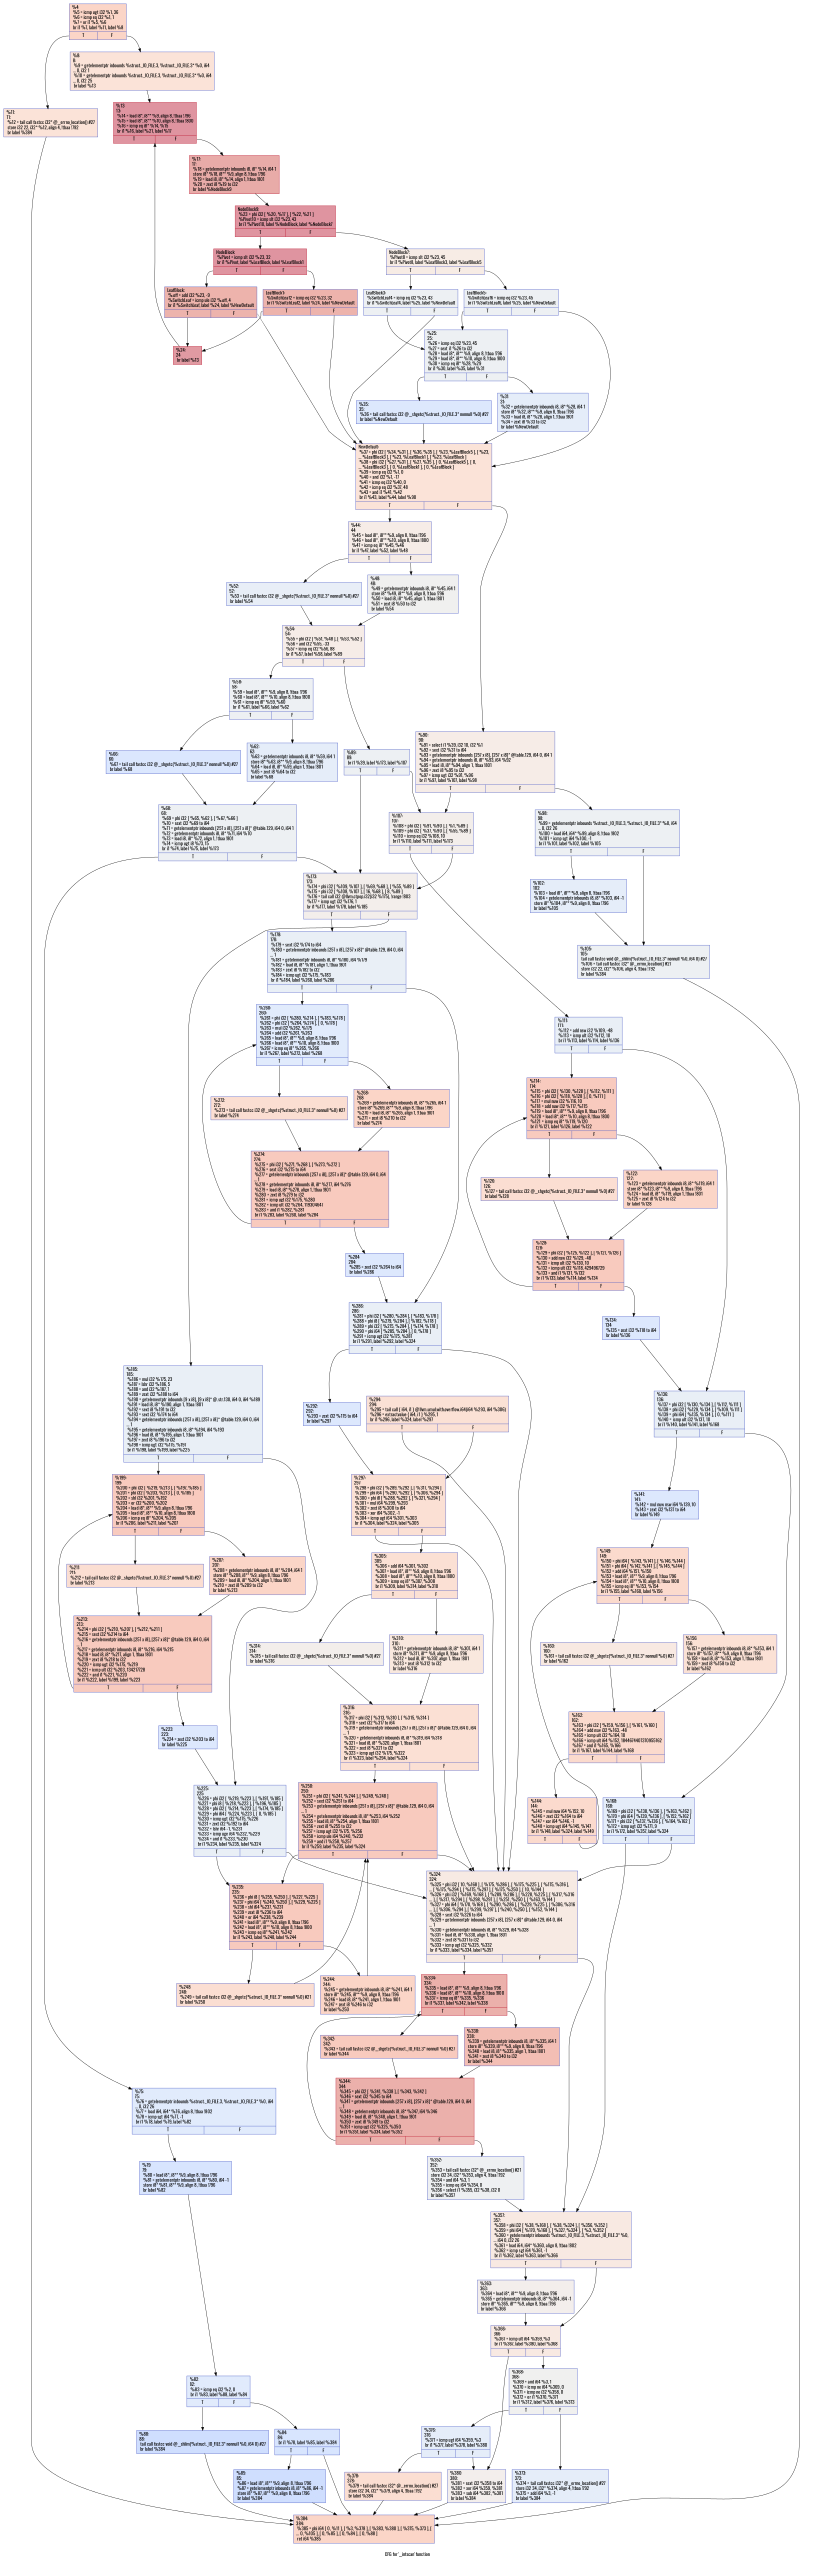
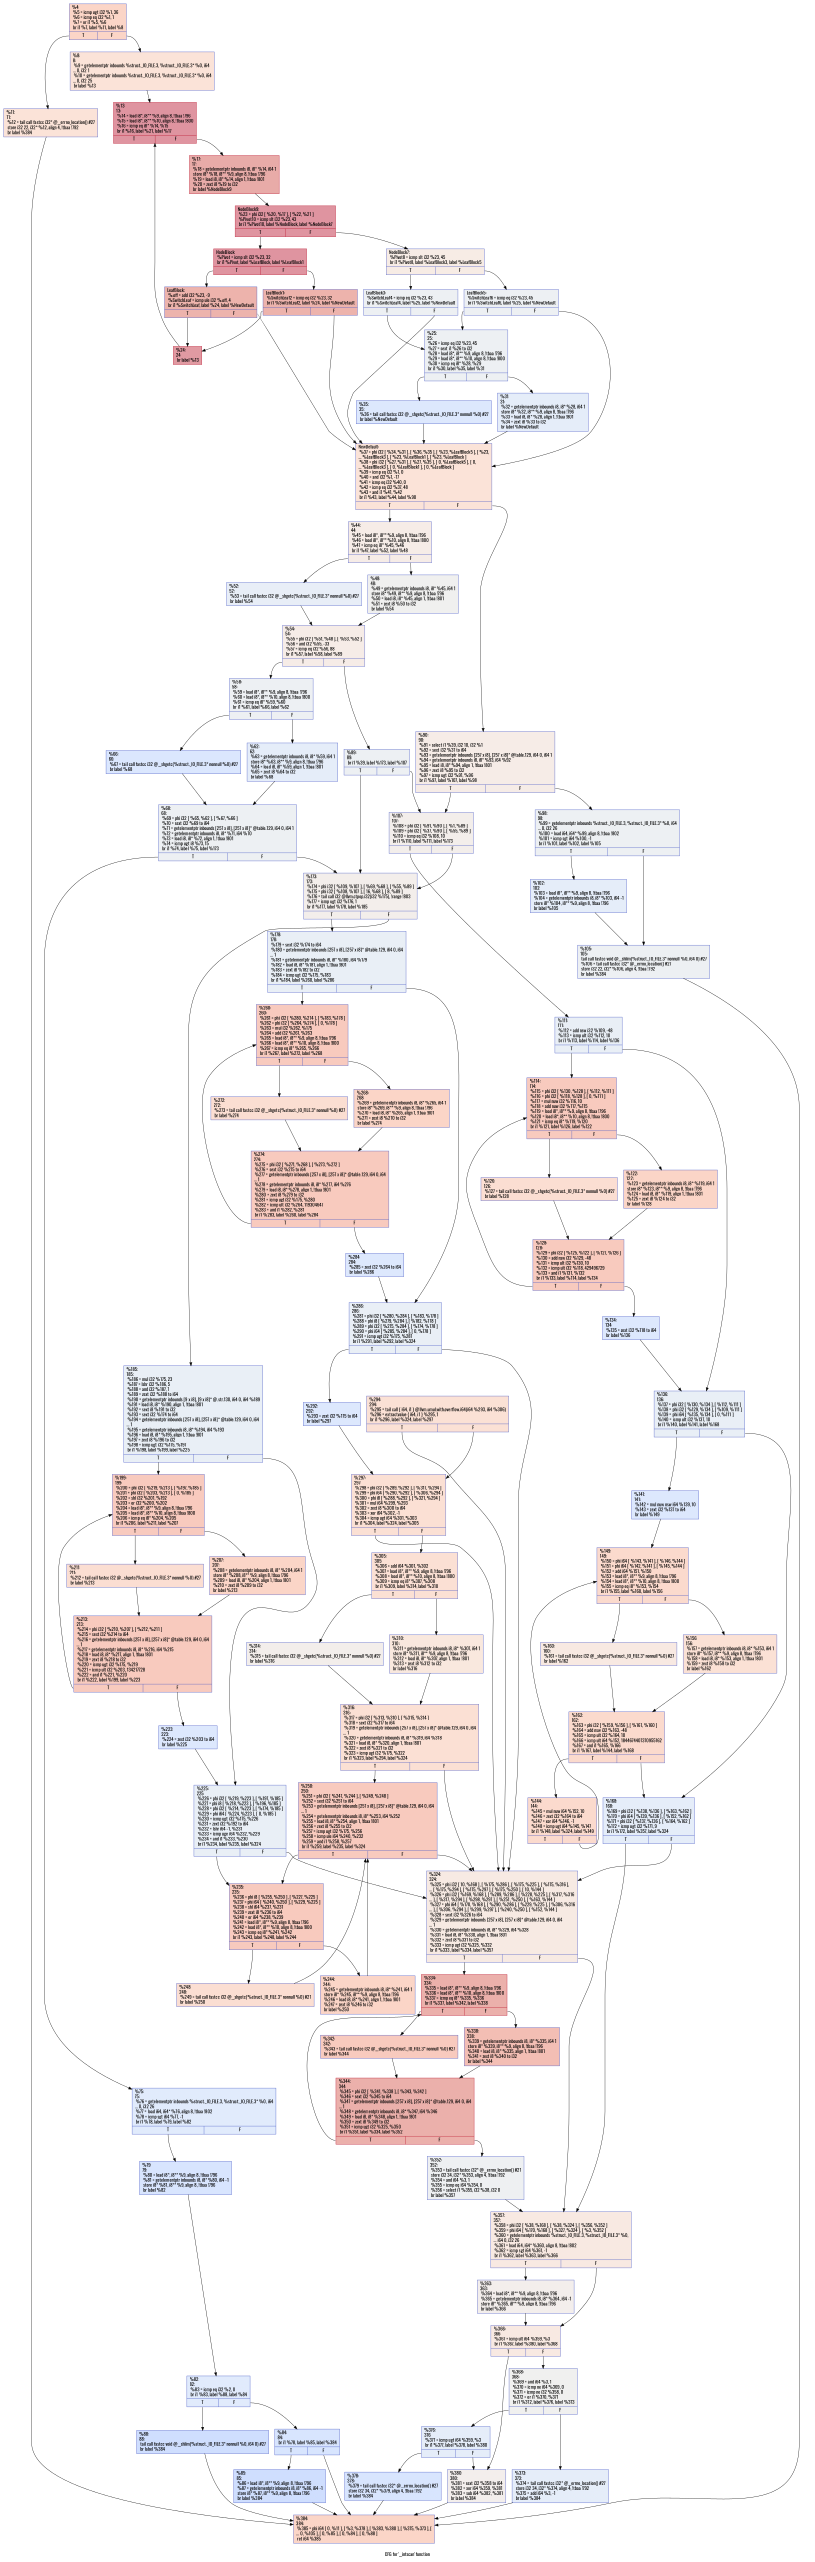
node "%260:": fillcolor #bbd1f870 -> #ef886b70
node "%378:": fillcolor #f7b59970 -> #a7c5fe70
